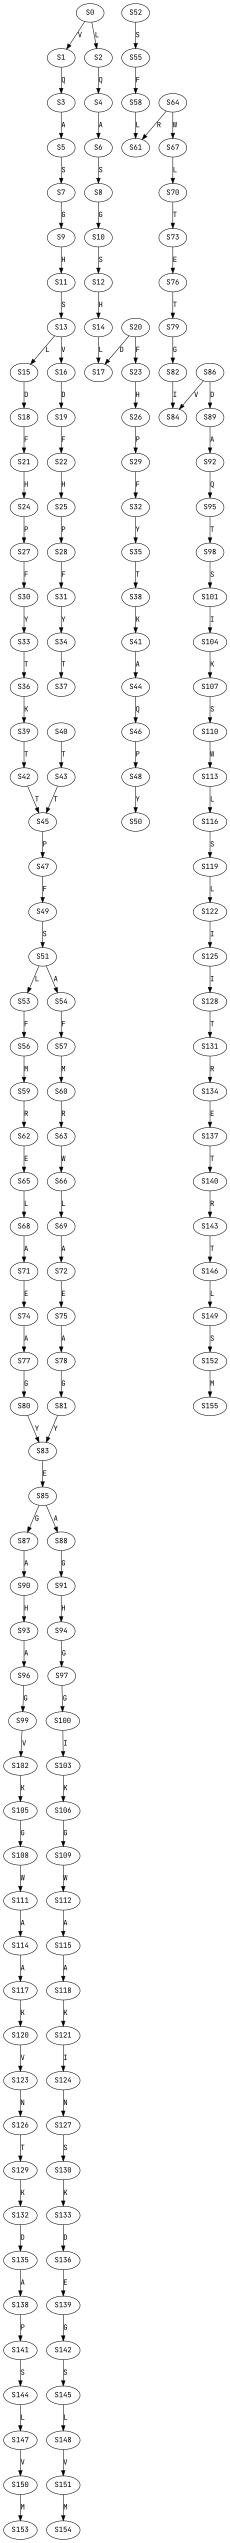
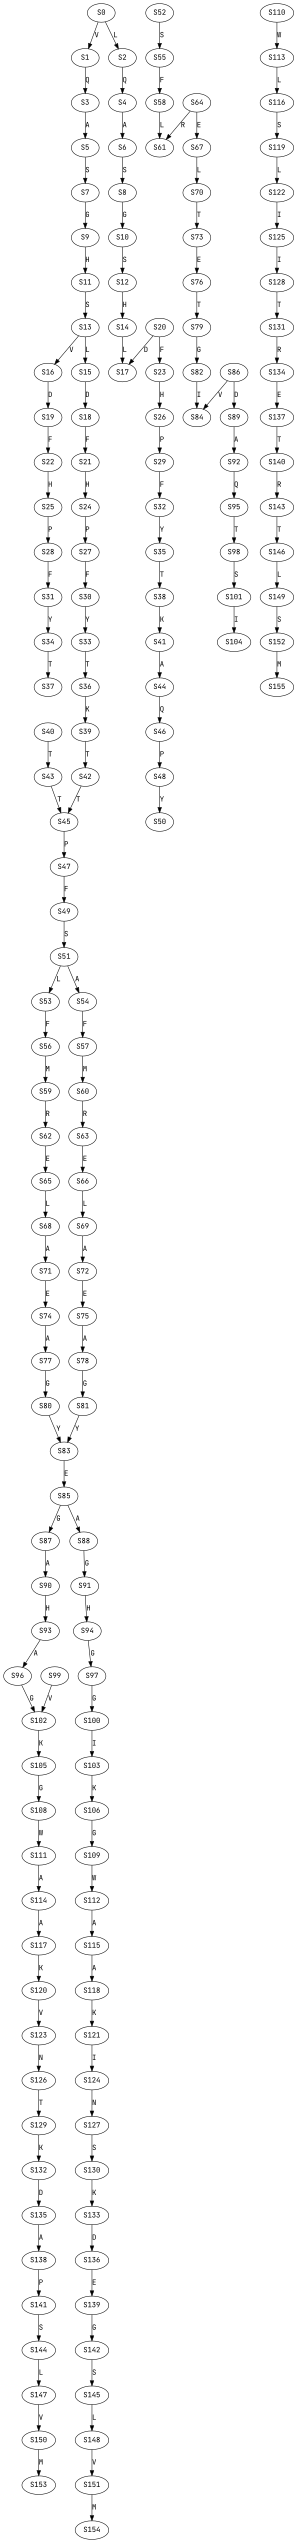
edge "S64" -> "S67": label "W" -> "E"
node "S107": removed
edge "S63" -> "S66": label "W" -> "E"
edge "S96" -> "S99": now "S96" -> "S102"
